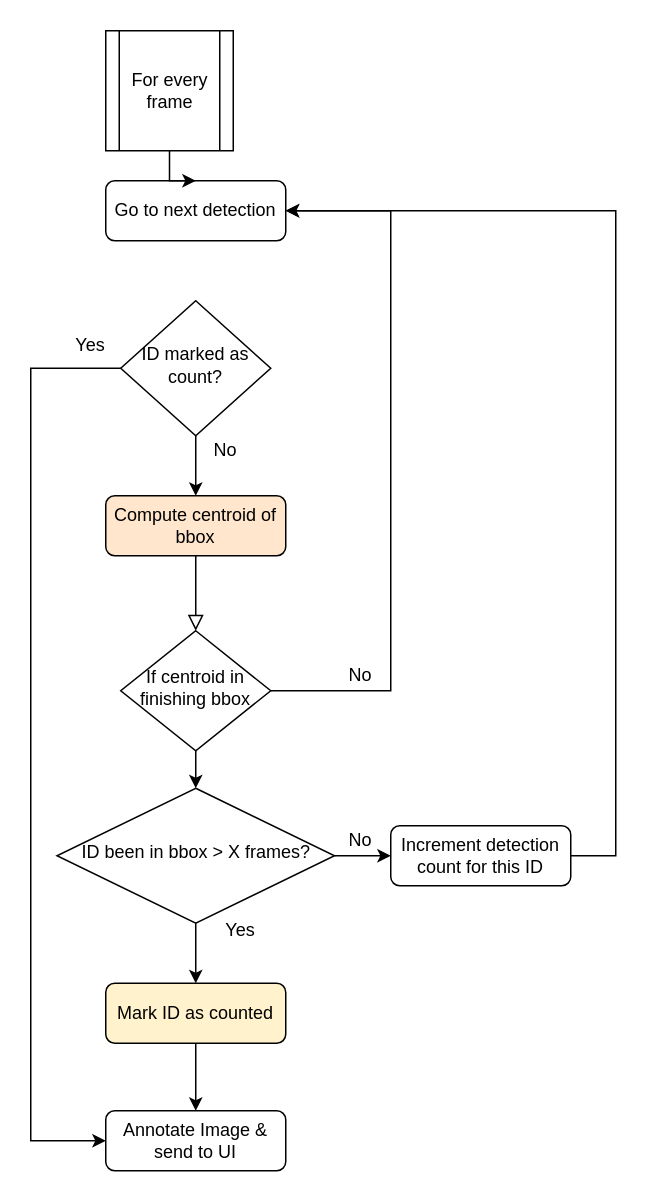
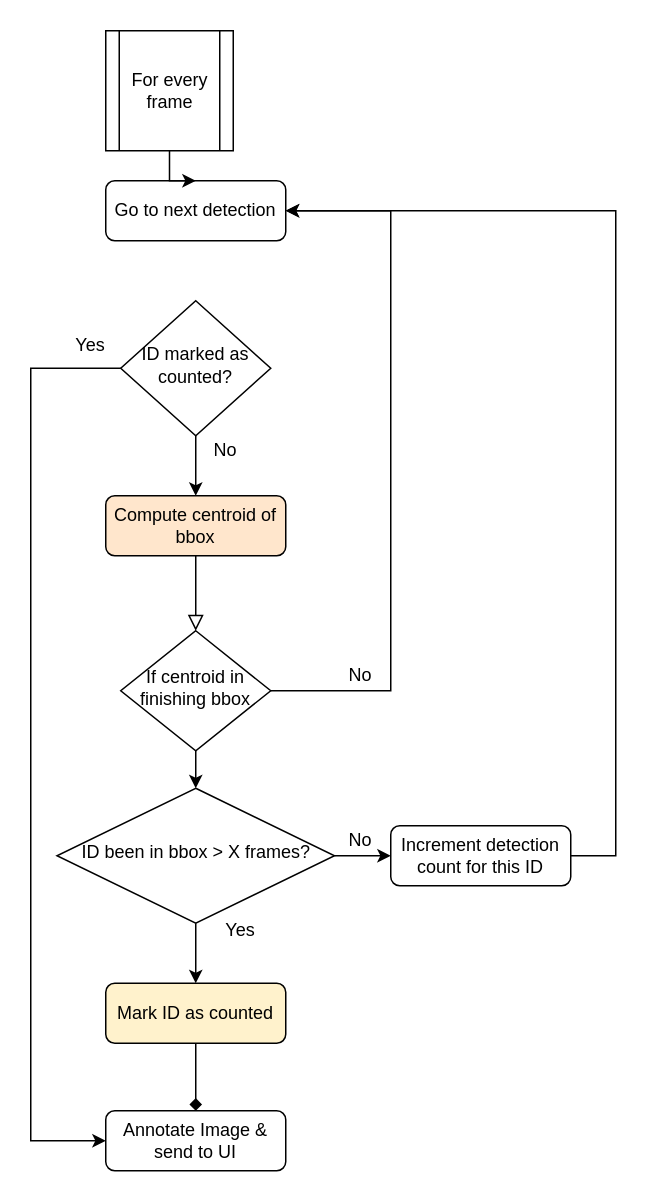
node "ID marked as count?": label "ID marked as count?" -> "ID marked as counted?"
edge "Mark ID as counted" -> "Annotate Image & send to UI": arrowhead classic -> diamond
